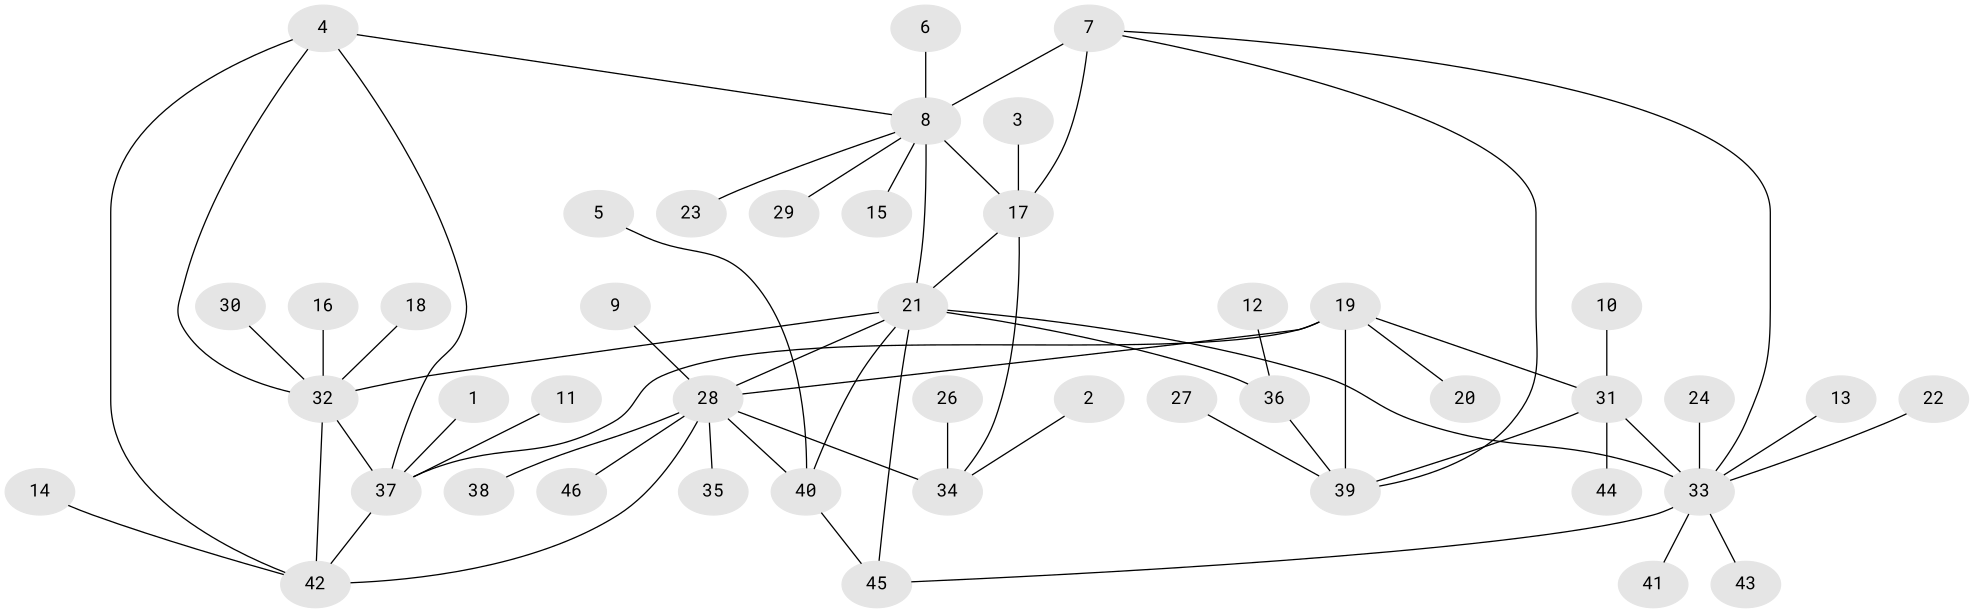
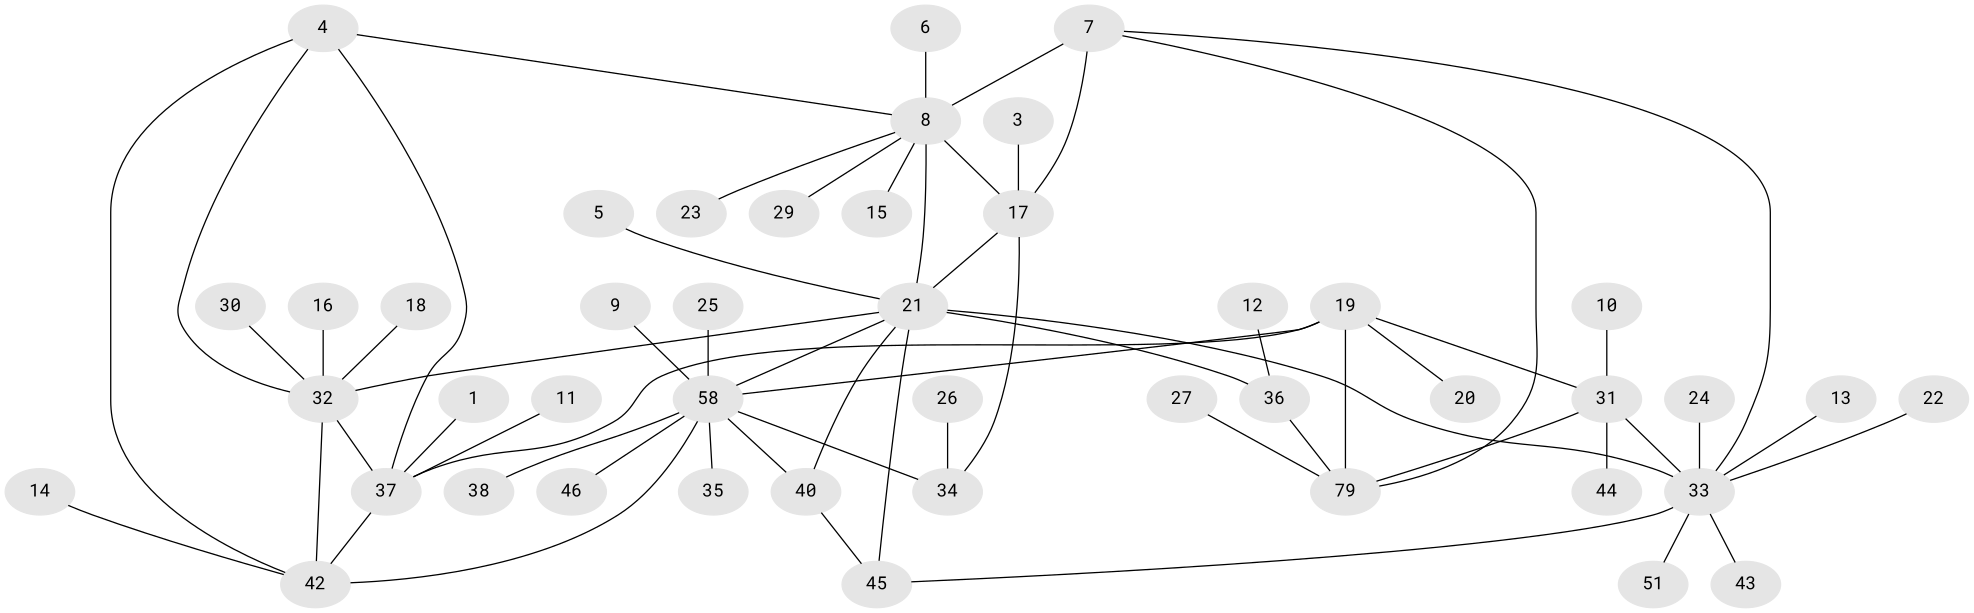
edge "5" -- "40": now "5" -- "21"
node "25": added
node "28": label "28" -> "58"
node "2": removed
node "39": label "39" -> "79"
node "41": label "41" -> "51"
